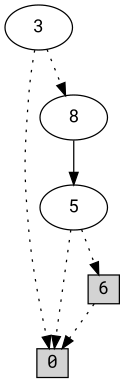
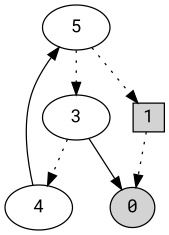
node "8": label "8" -> "4"
edge "3" -> "0": style dotted -> filled
edge "5" -> "0": now "5" -> "3"
node "6": label "6" -> "1"
node "0": shape box -> ellipse
